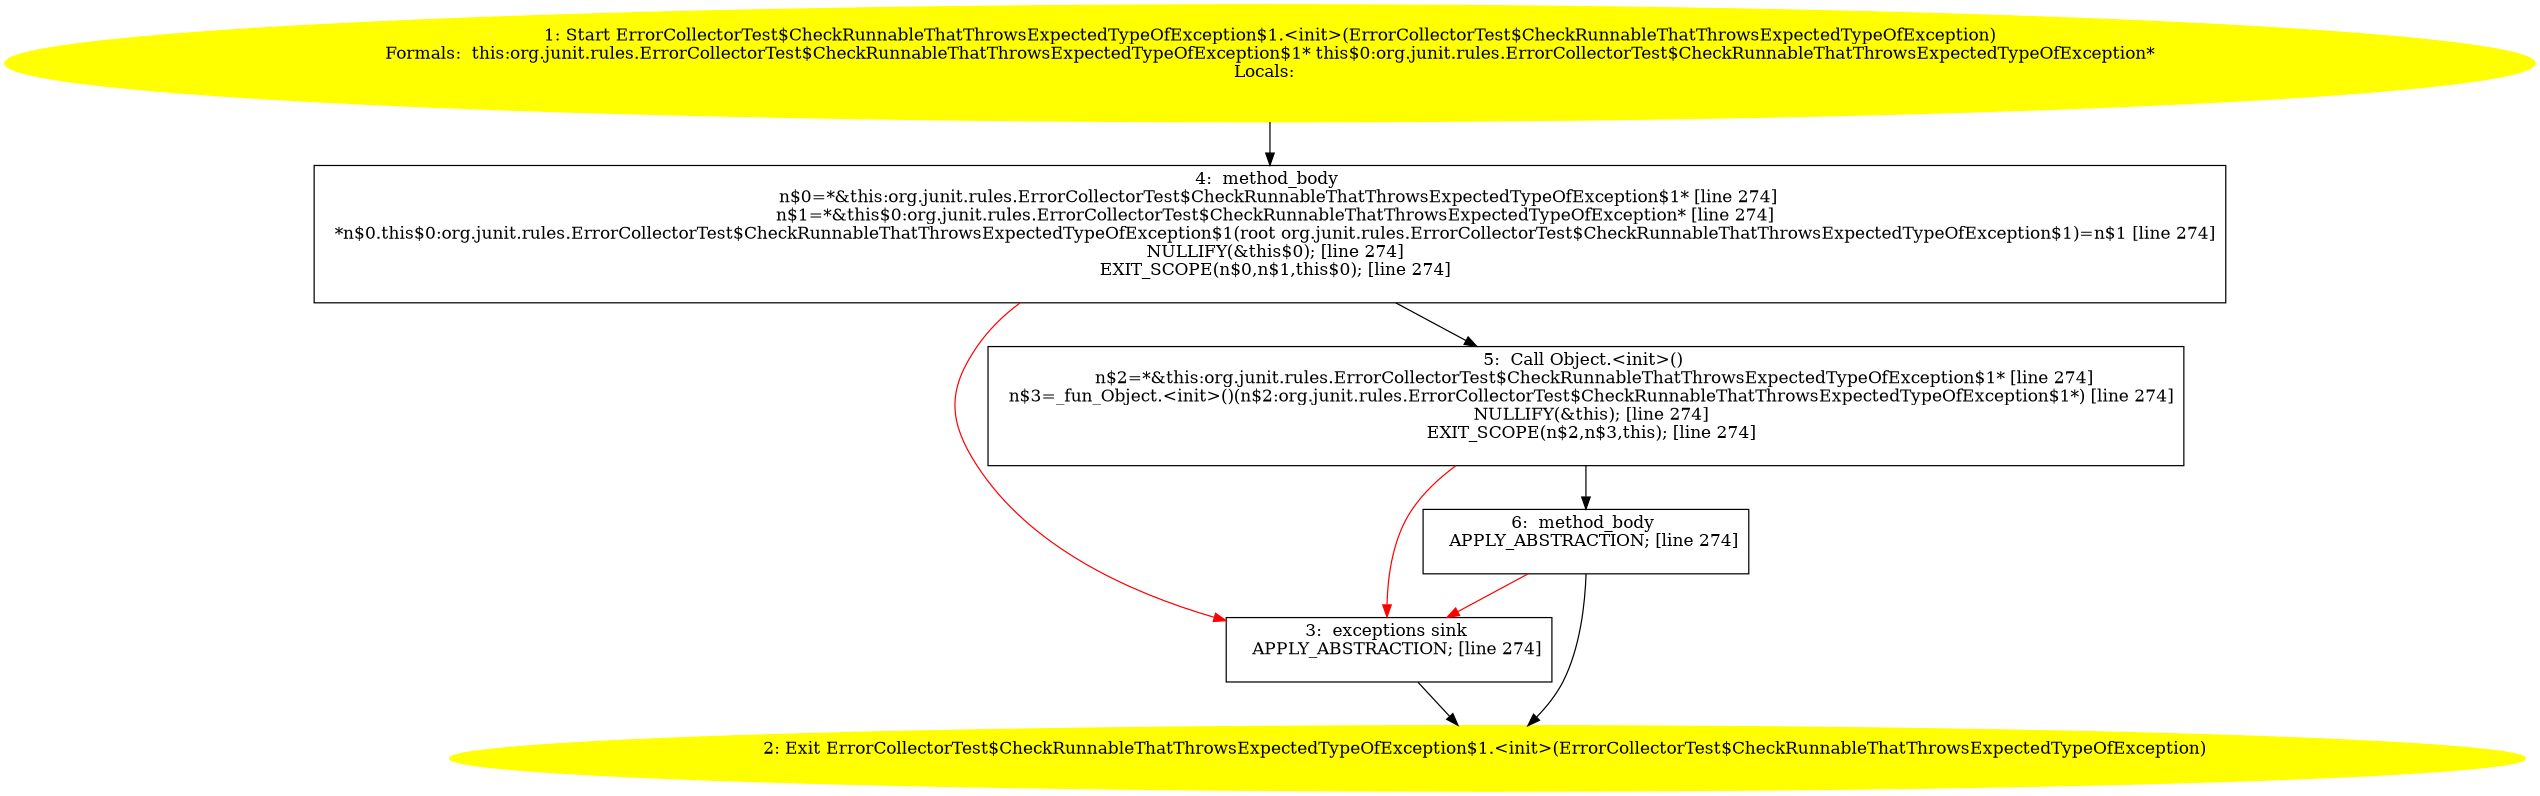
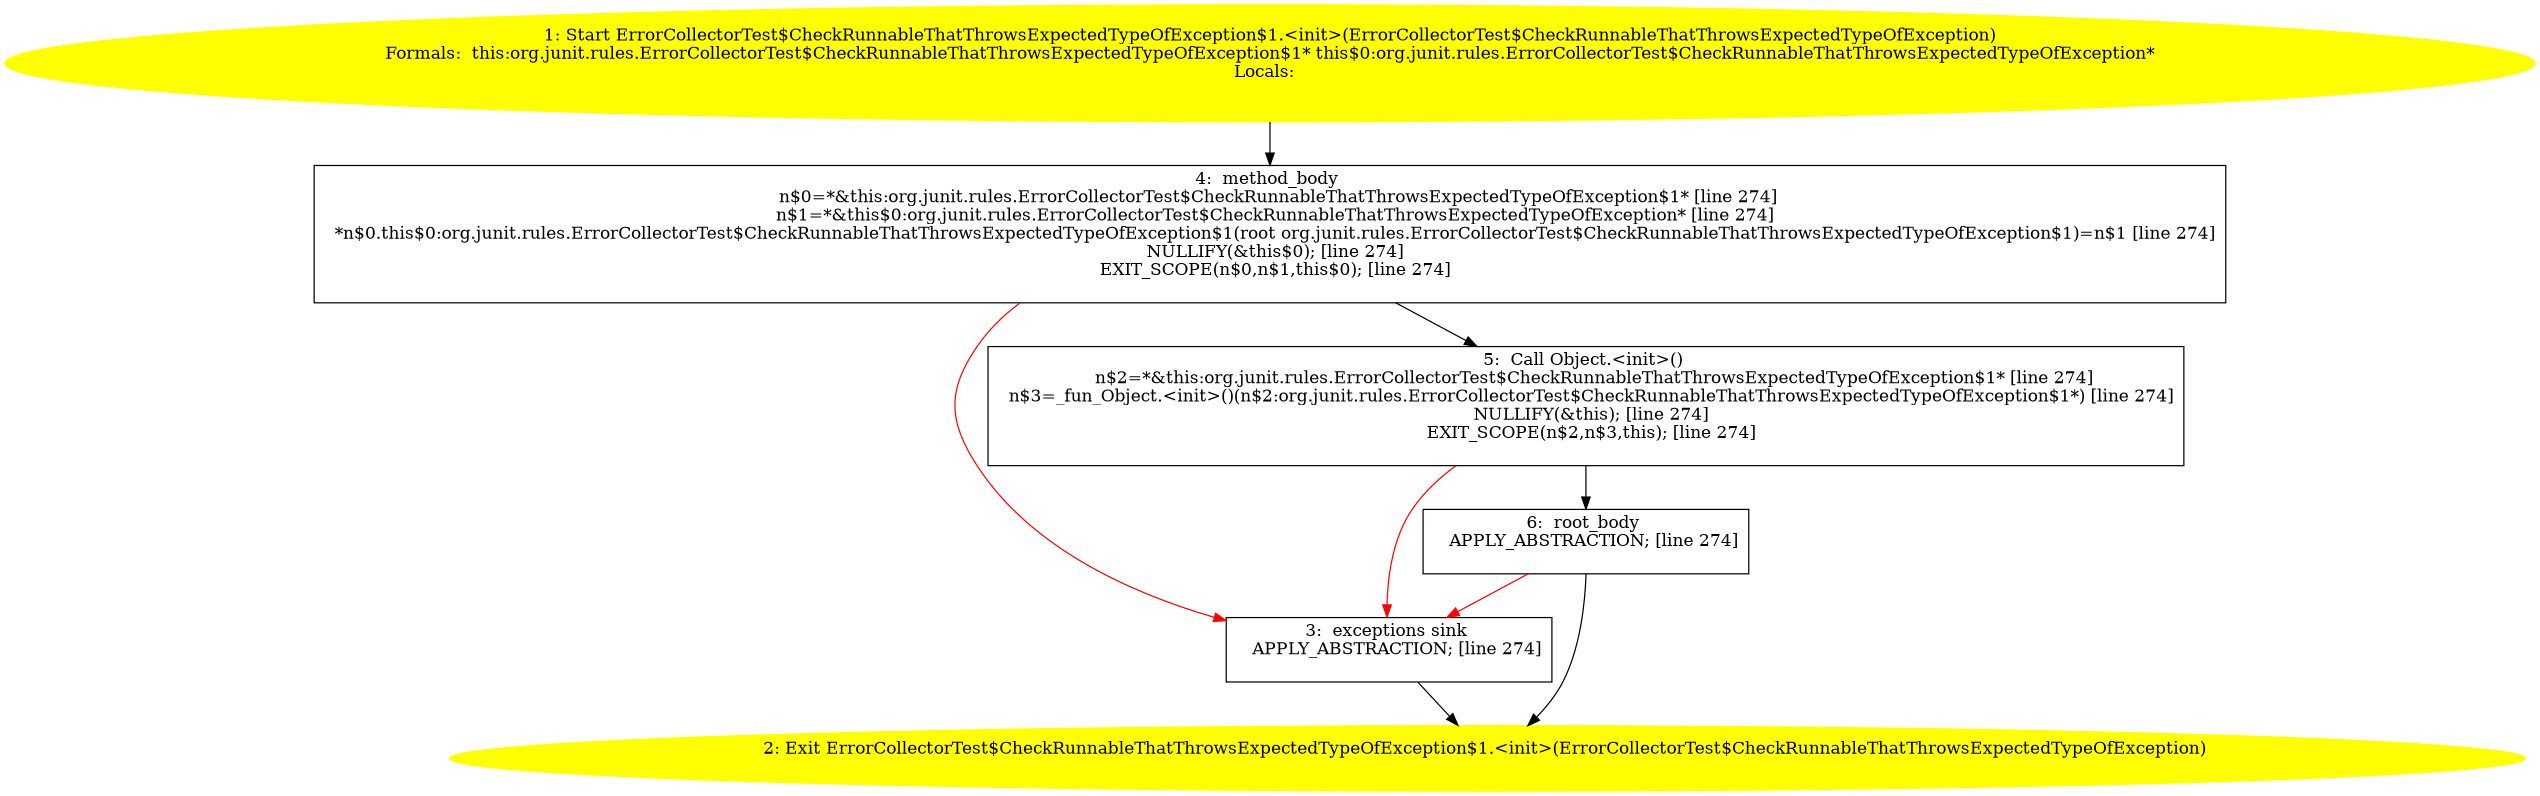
node "6:  method_body APPLY_ABSTRACTION; [line 274]": label "6:  method_body APPLY_ABSTRACTION; [line 274]" -> "6:  root_body APPLY_ABSTRACTION; [line 274]"
